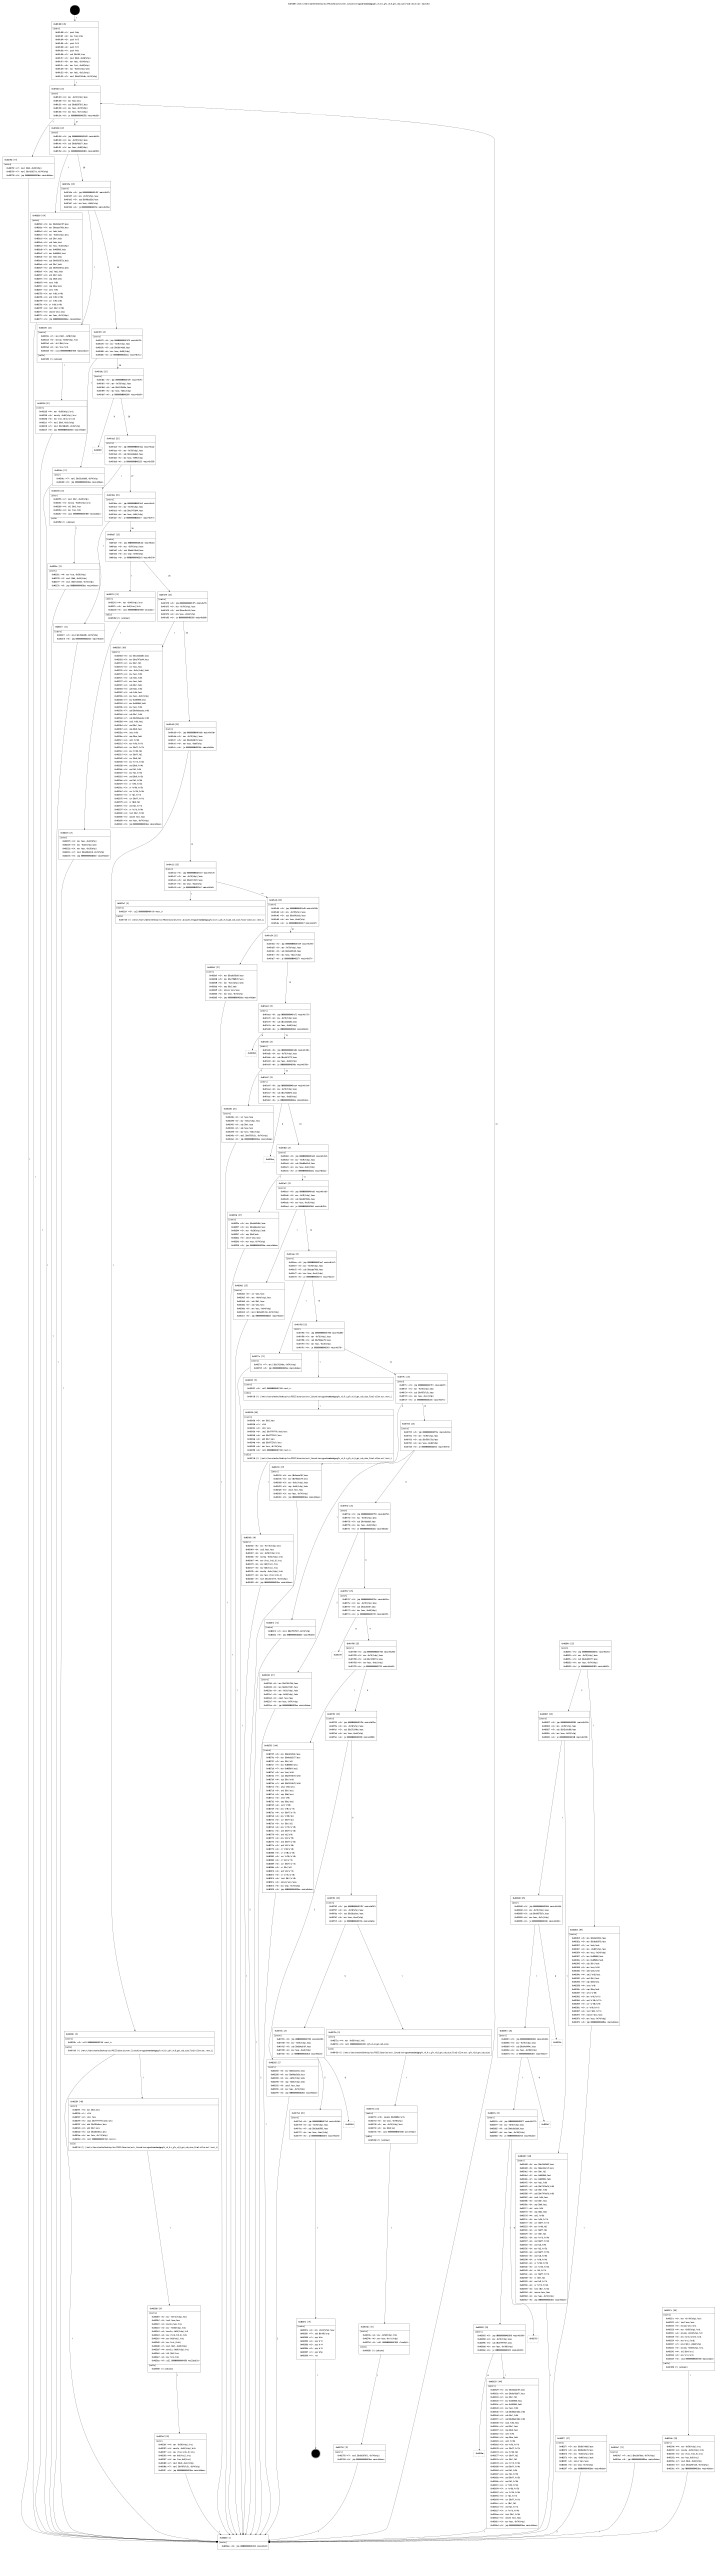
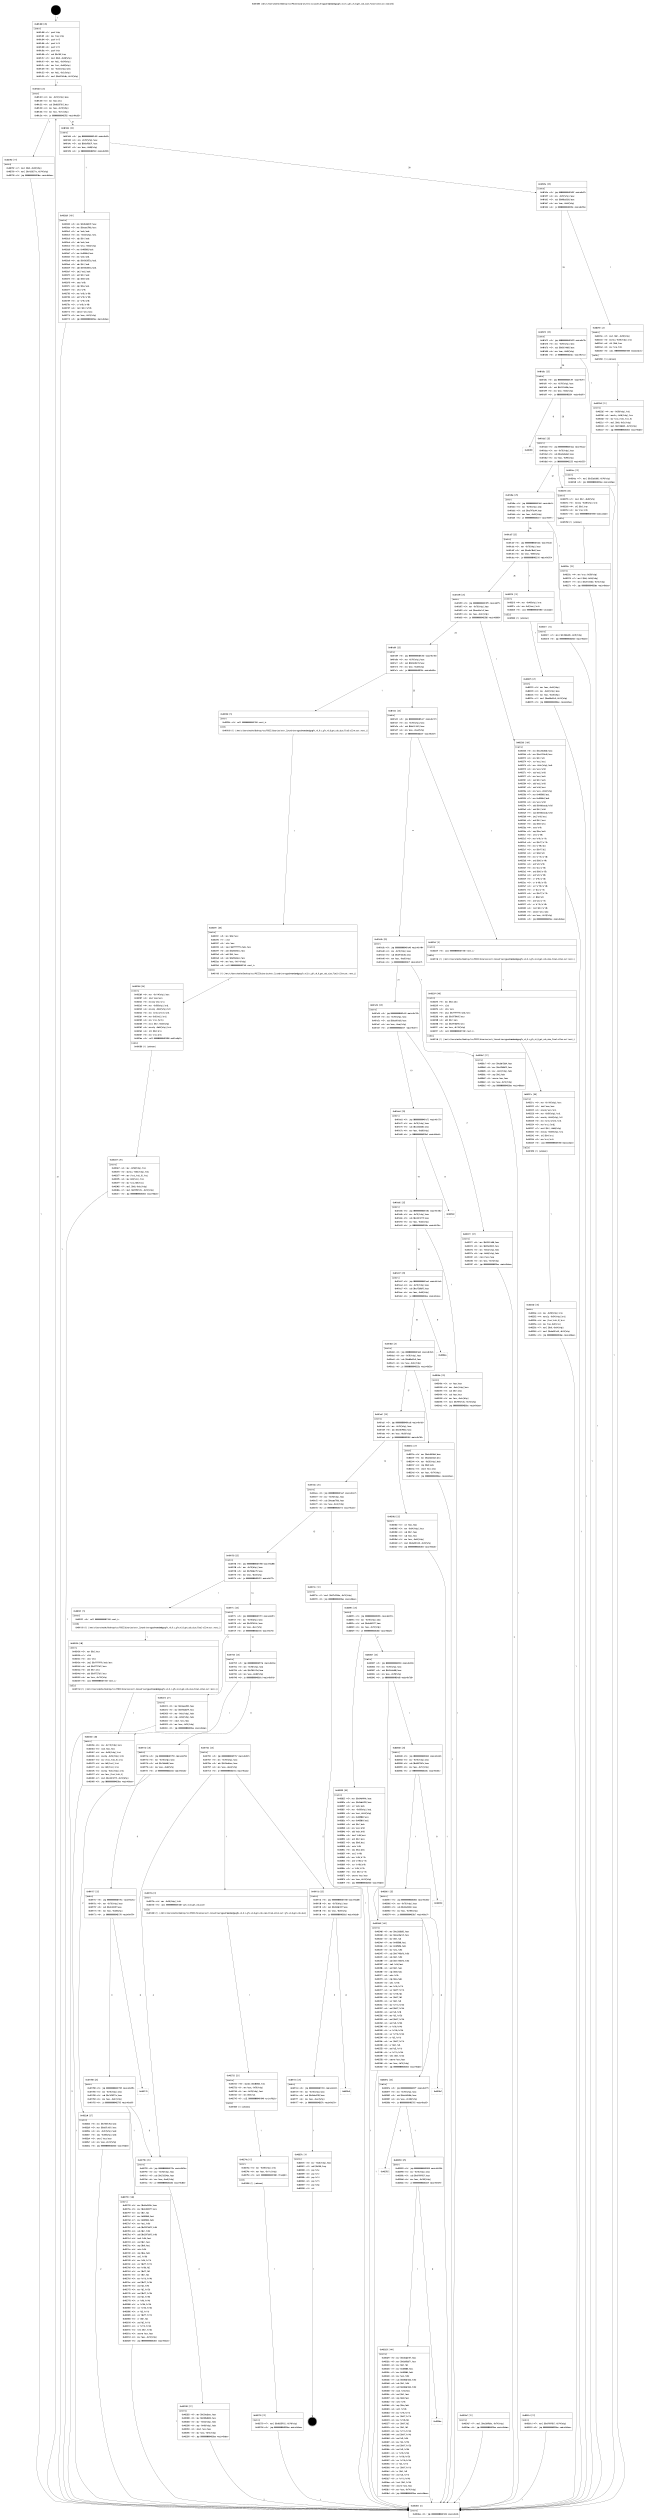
node "0x4022f4 [40]": added
edge "0x401e54 [25]" -> "0x402371 [27]": added, label "2"
edge "0x401f35 [25]" -> "0x40261d [12]": now "0x401f35 [25]" -> "0x40245e [48]"
edge "0x401f99 [25]" -> "0x401fb2 [25]": reversed
edge "0x40238c [5]" -> "0x4028ee [5]": now "0x402568 [169]" -> "0x4028ee [5]"
